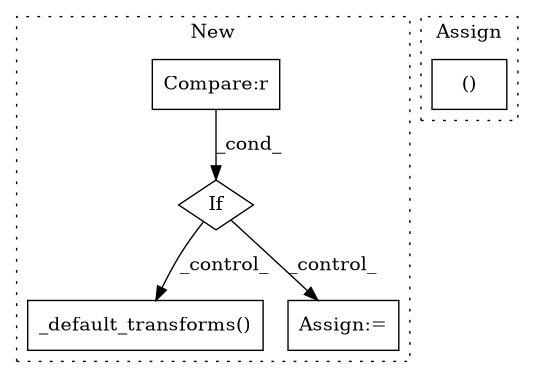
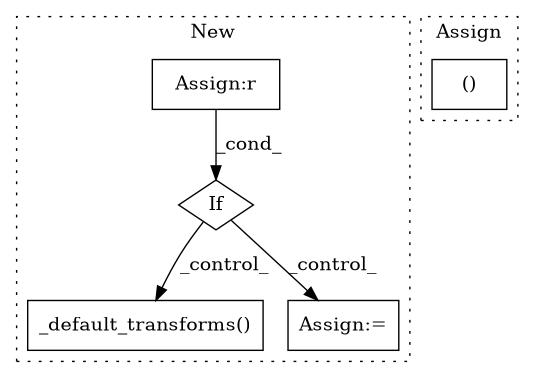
node "Compare:r": label "Compare:r" -> "Assign:r"
